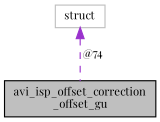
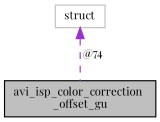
node "avi_isp_offset_correction _offset_gu": label "avi_isp_offset_correction _offset_gu" -> "avi_isp_color_correction _offset_gu"
